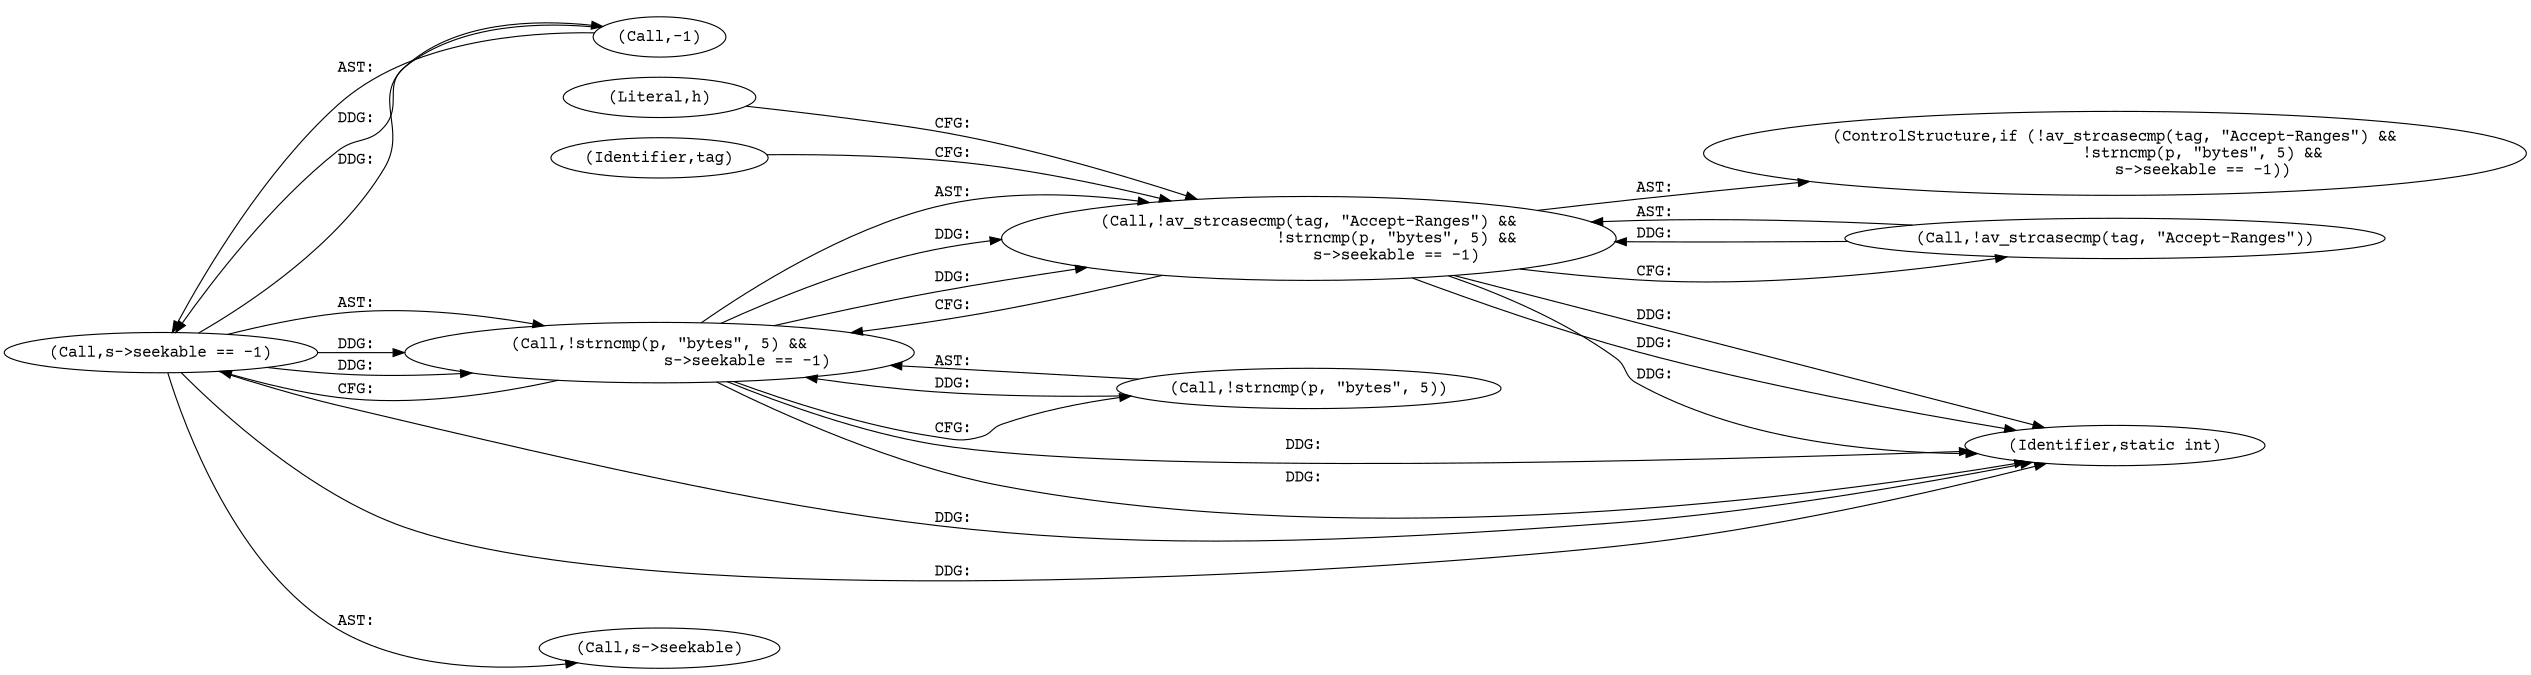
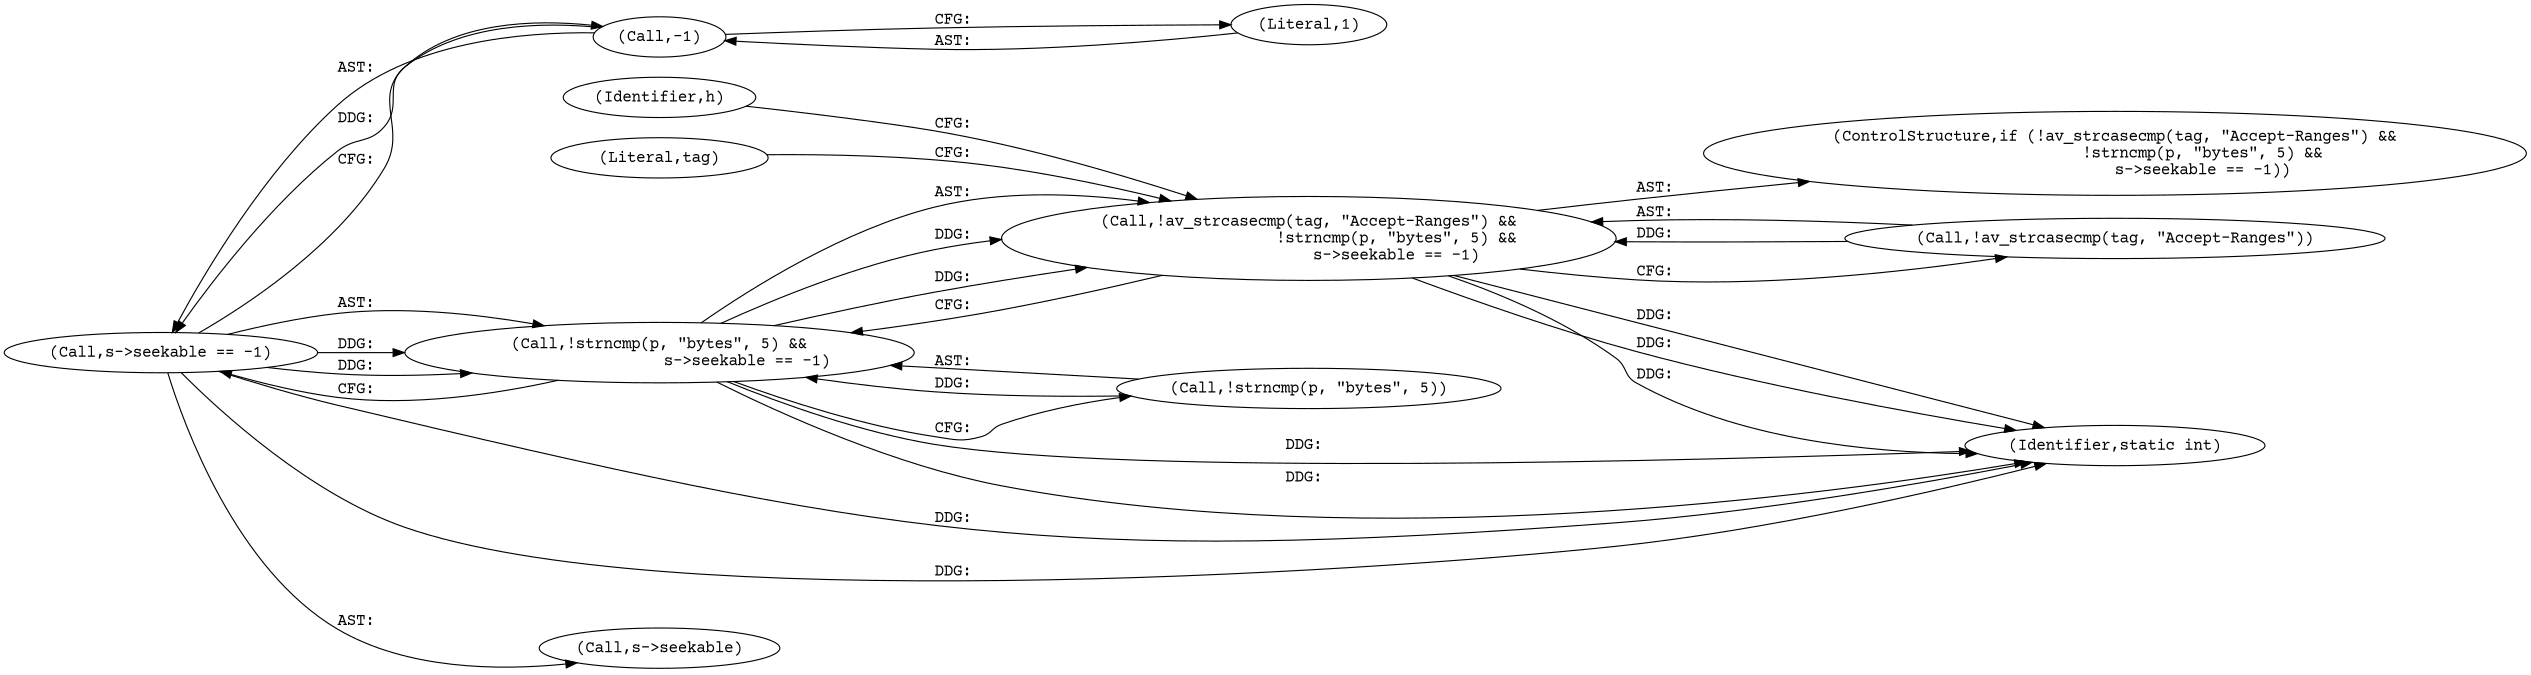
node "(Literal,1)": added
node "(Literal,h)": label "(Literal,h)" -> "(Identifier,h)"
node "(Identifier,tag)": label "(Identifier,tag)" -> "(Literal,tag)"
edge "(Call,s->seekable == -1)" -> "(Call,-1)": label "DDG: " -> "CFG: "
